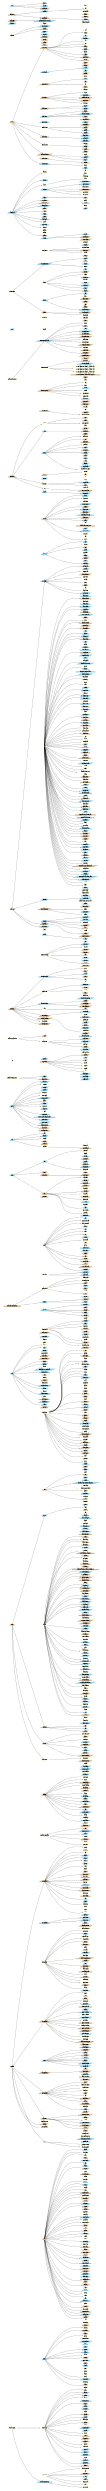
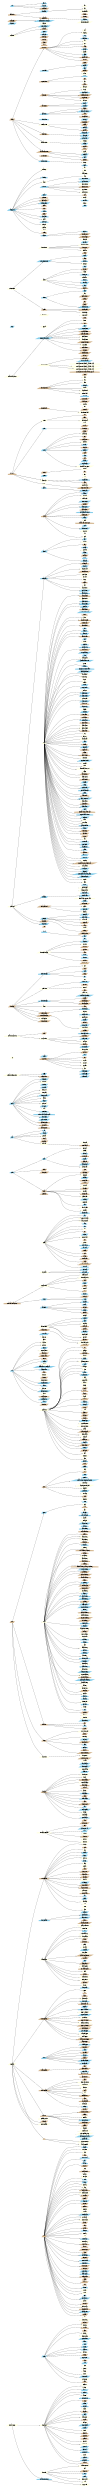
node "unclassified lasagna or beverage": label "unclassified lasagna or beverage" -> "unclassified food or beverage"
node "sausage": removed
